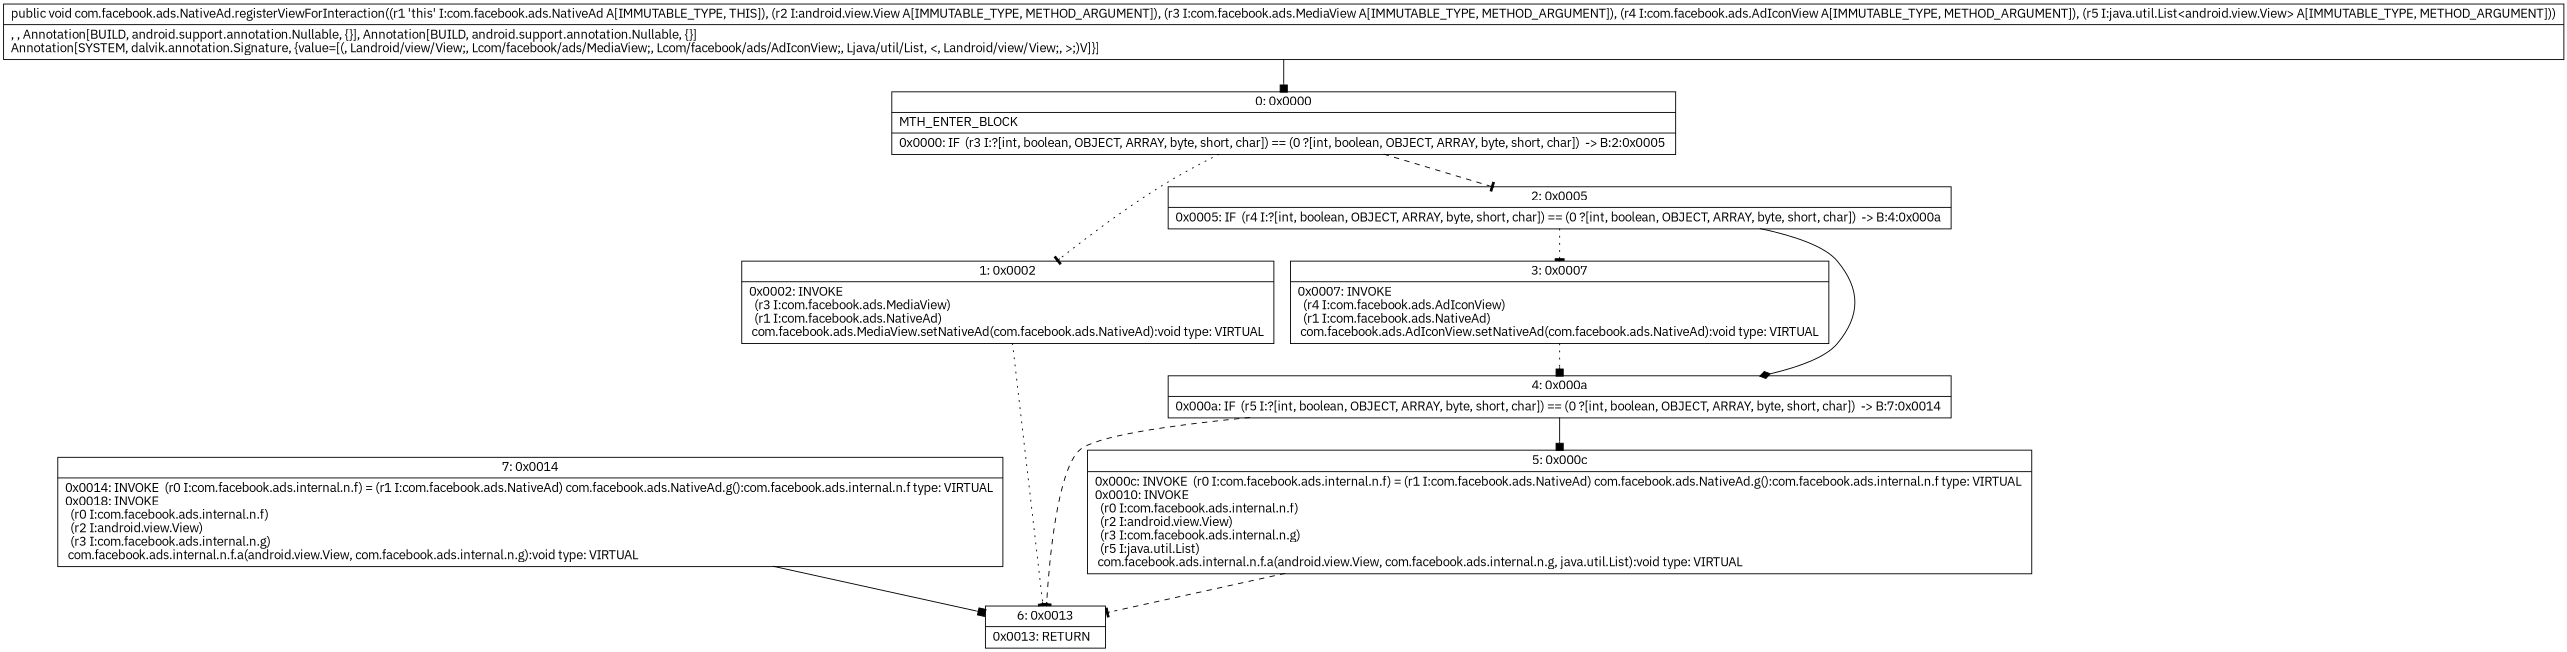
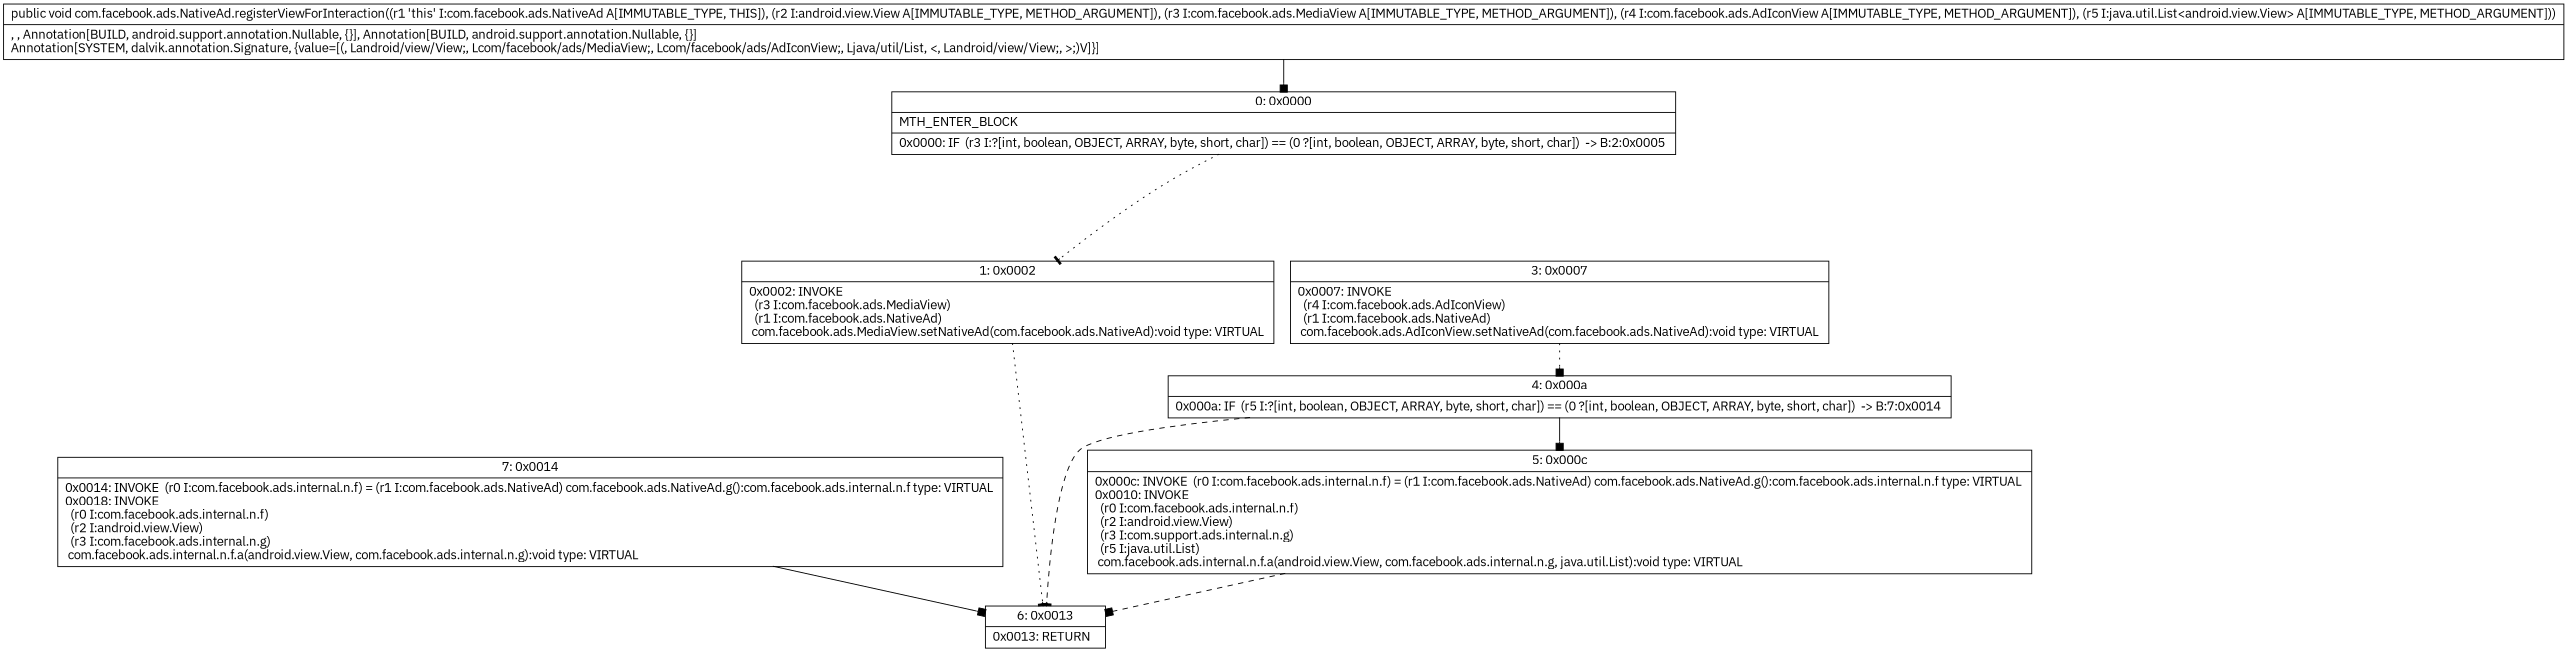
node "2: 0x0005": removed
node "5: 0x000c": text "(r3 I:com.facebook.ads.internal.n.g)" -> "(r3 I:com.support.ads.internal.n.g)"
edge "5: 0x000c" -> "6: 0x0013": arrowhead tee -> box
